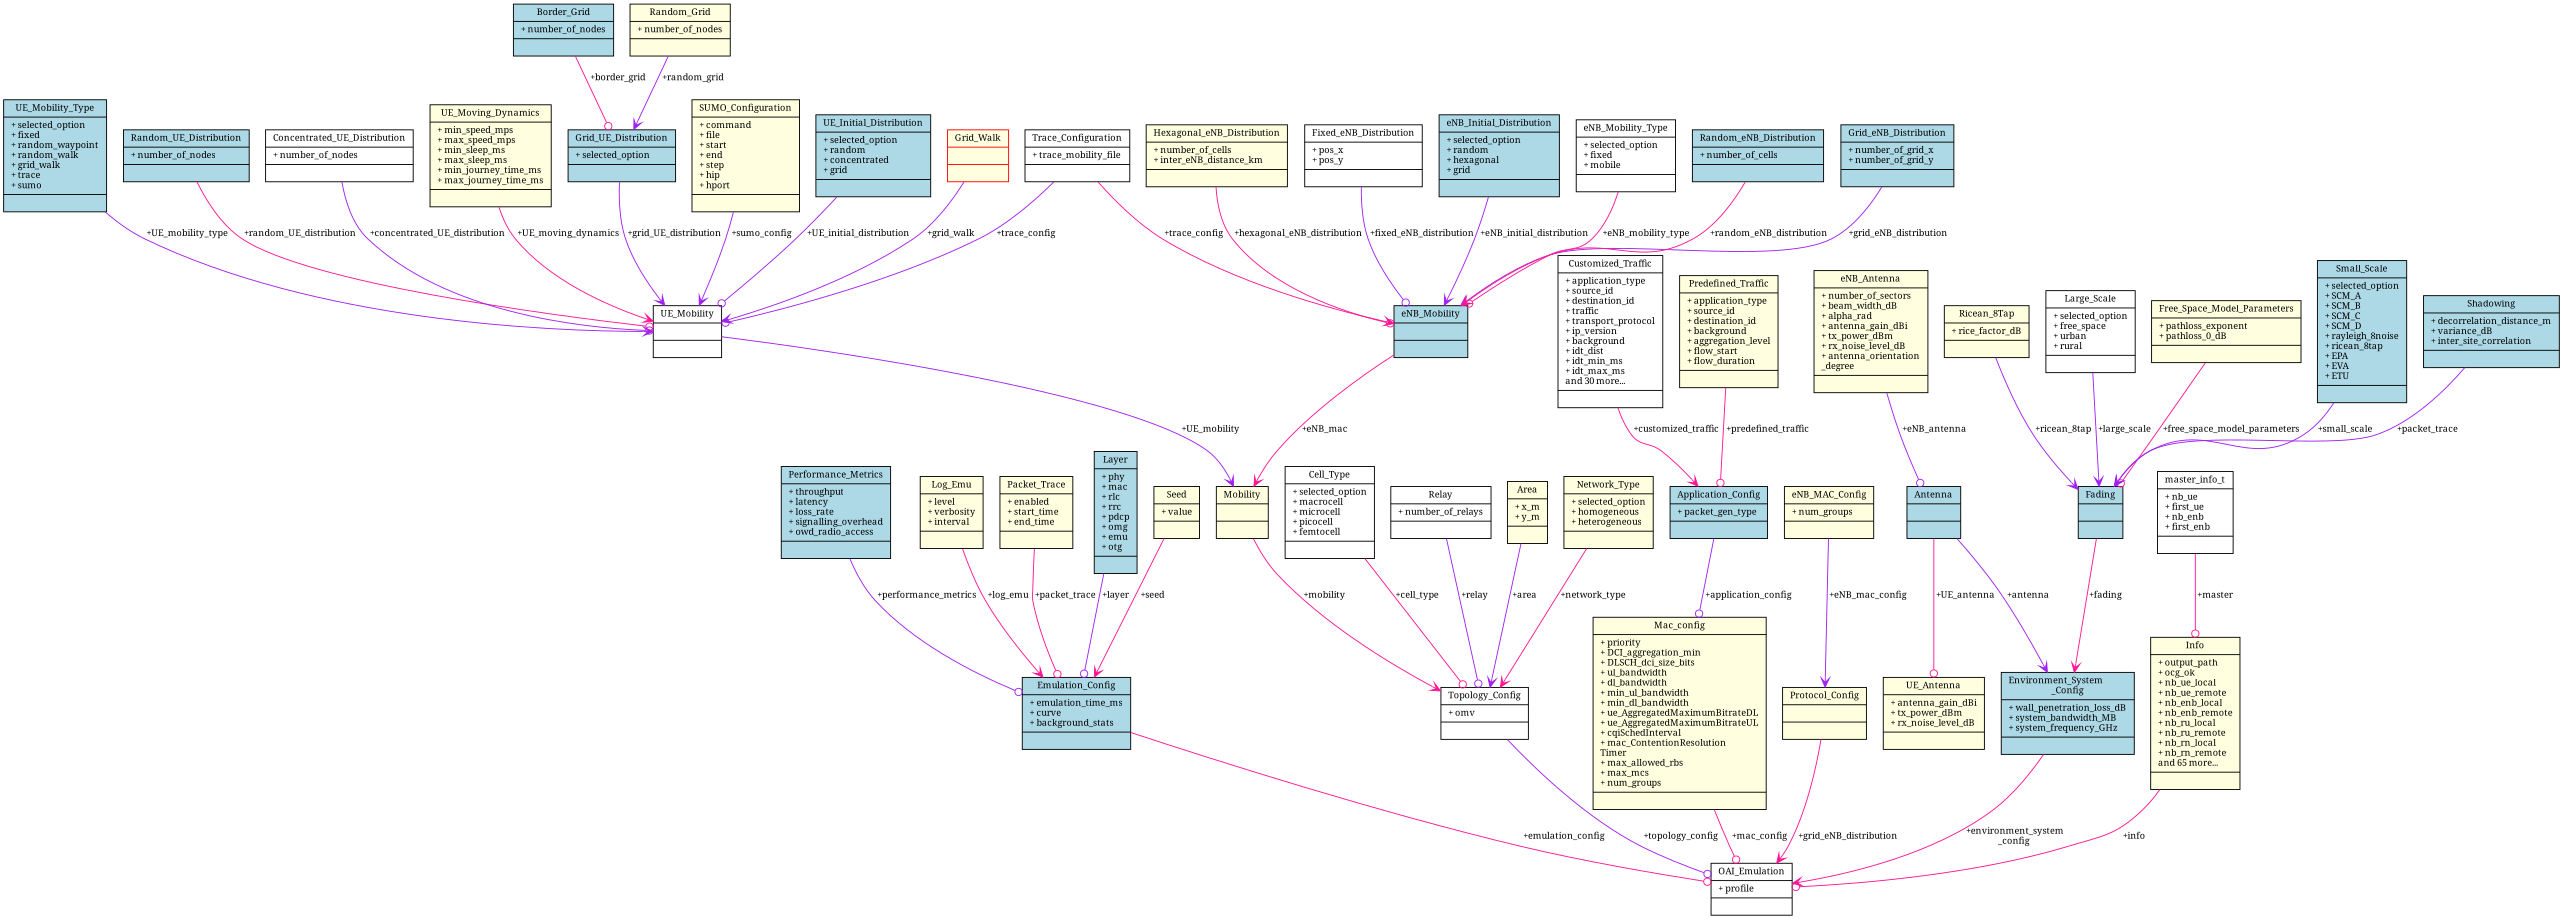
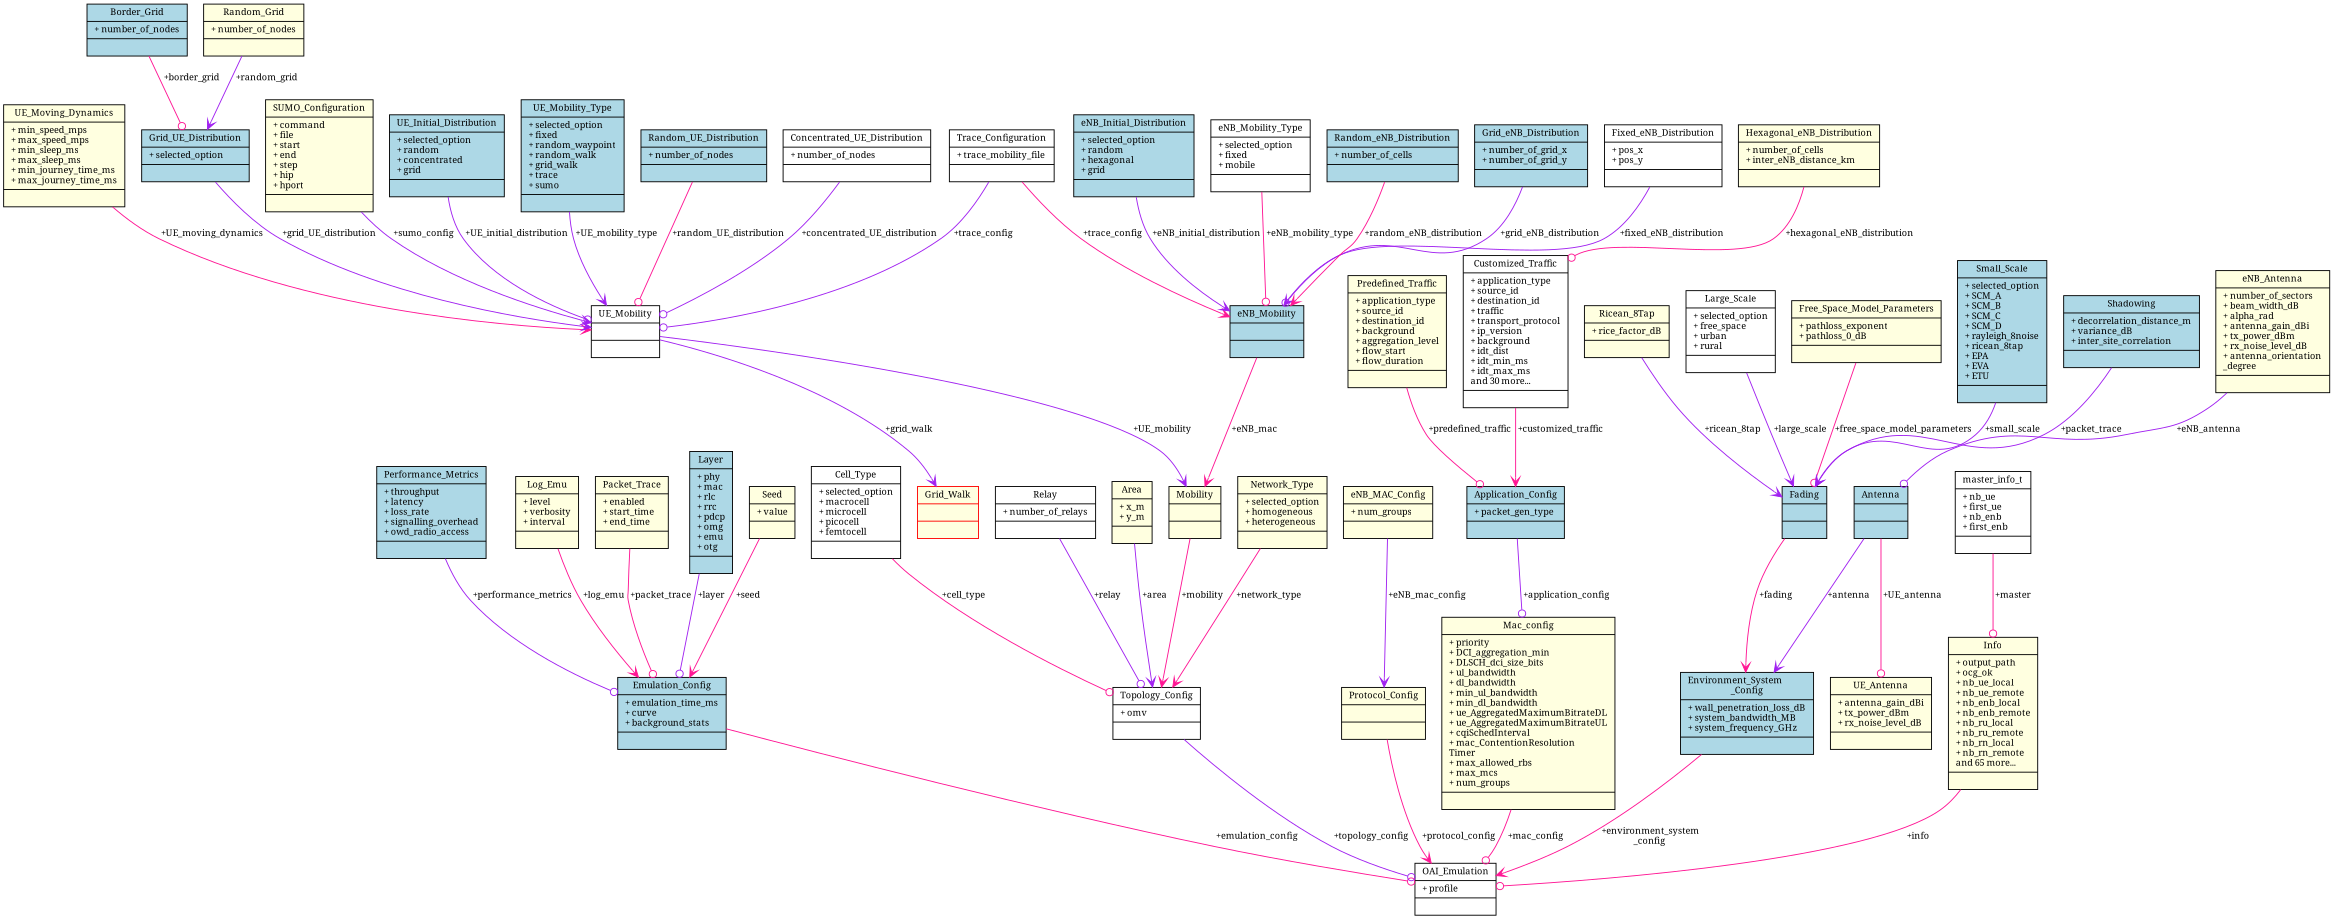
edge "Grid_Walk" -> "UE_Mobility": reversed
edge "Hexagonal_eNB_Distribution" -> "eNB_Mobility": now "Hexagonal_eNB_Distribution" -> "Customized_Traffic"
edge "Protocol_Config" -> "OAI_Emulation": label " +grid_eNB_distribution" -> " +protocol_config"
